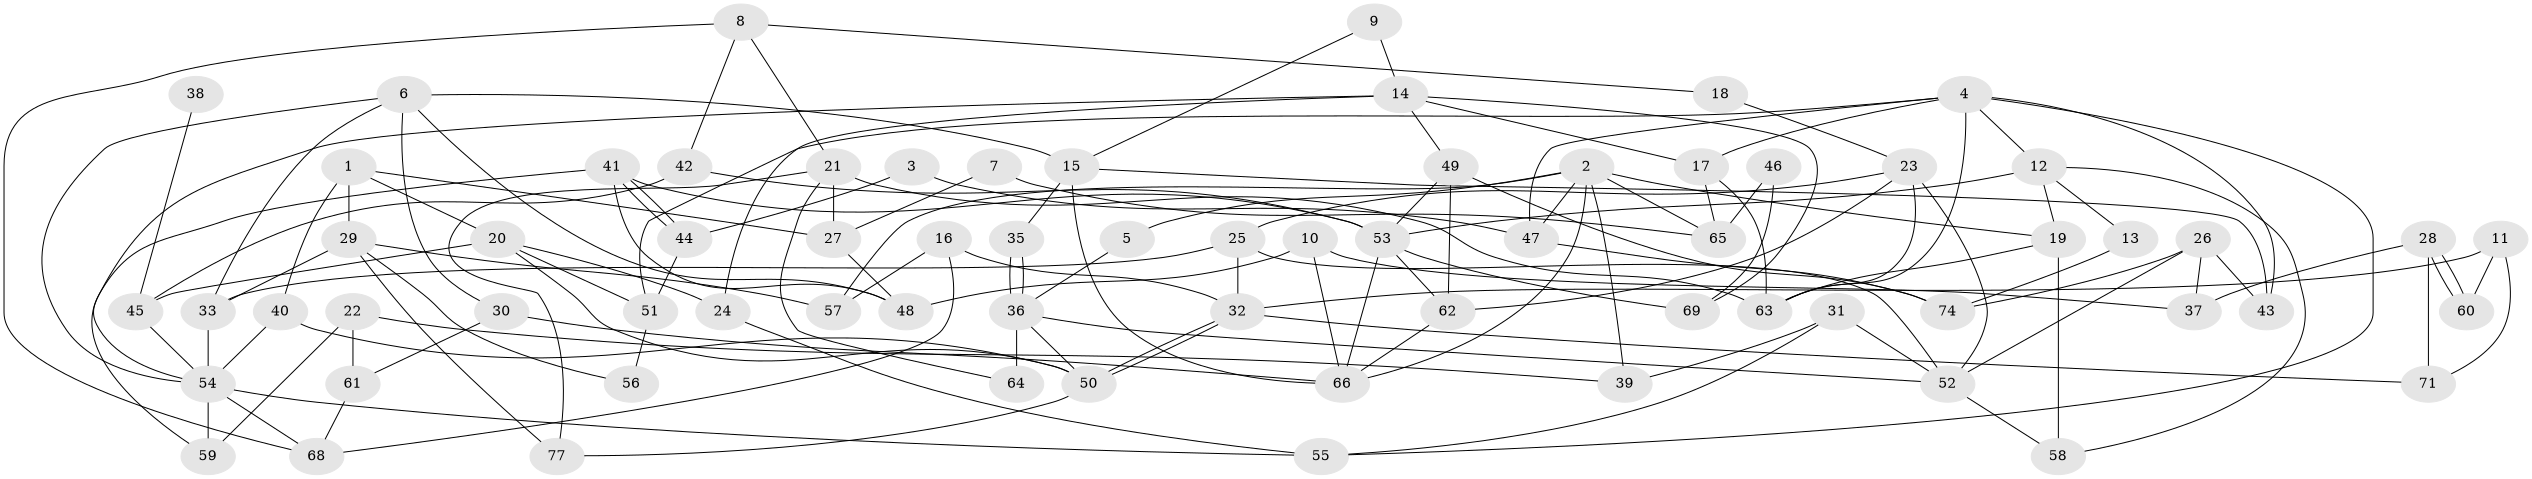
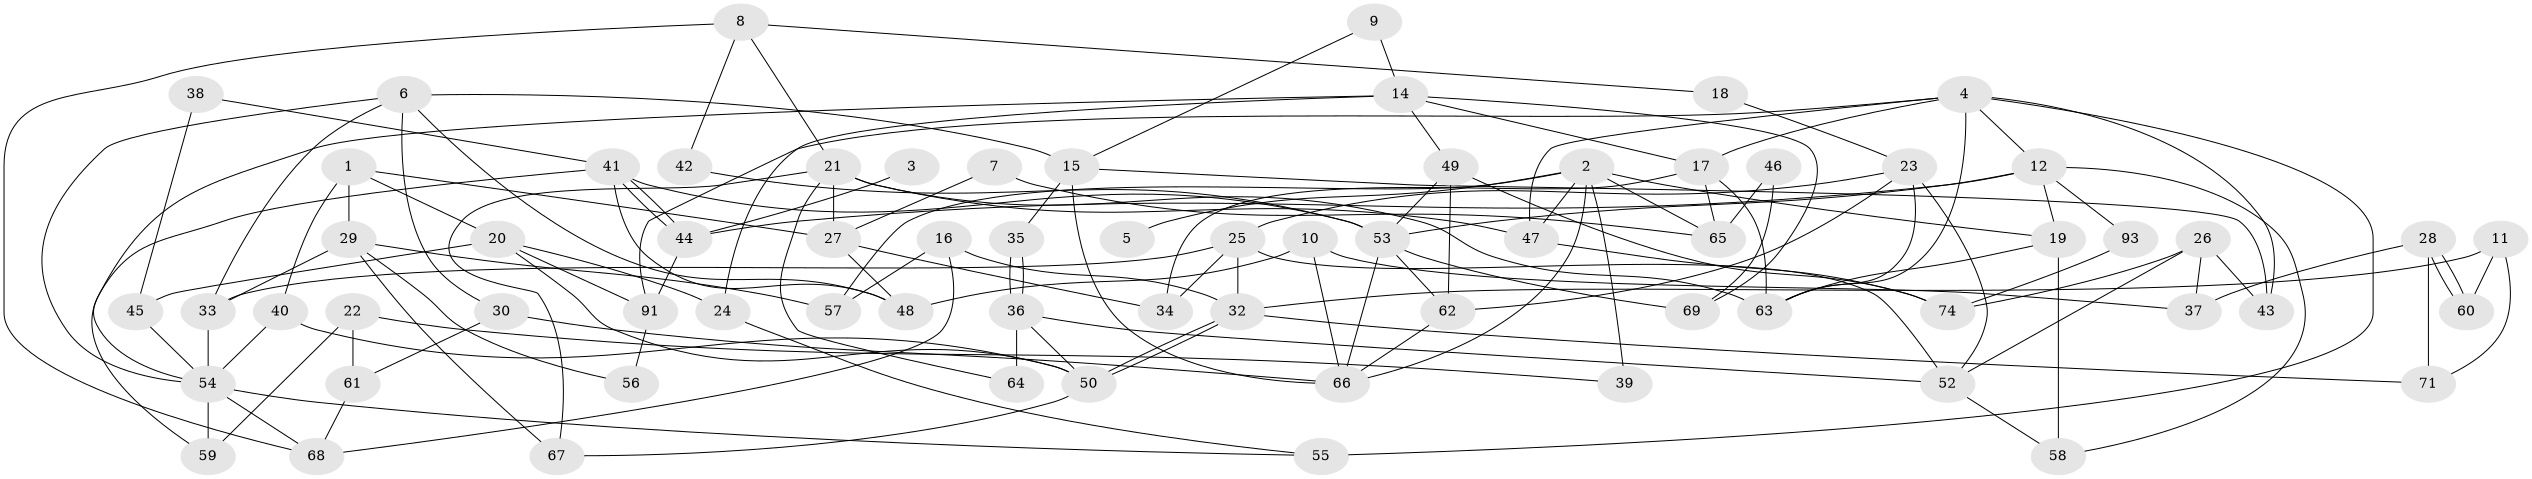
edge "38" -- "41": added
edge "42" -- "45": removed
edge "12" -- "44": added
edge "3" -- "47": now "21" -- "47"
node "13": label "13" -> "93"
edge "5" -- "36": removed
node "51": label "51" -> "91"
node "34": added
node "31": removed
node "77": label "77" -> "67"
